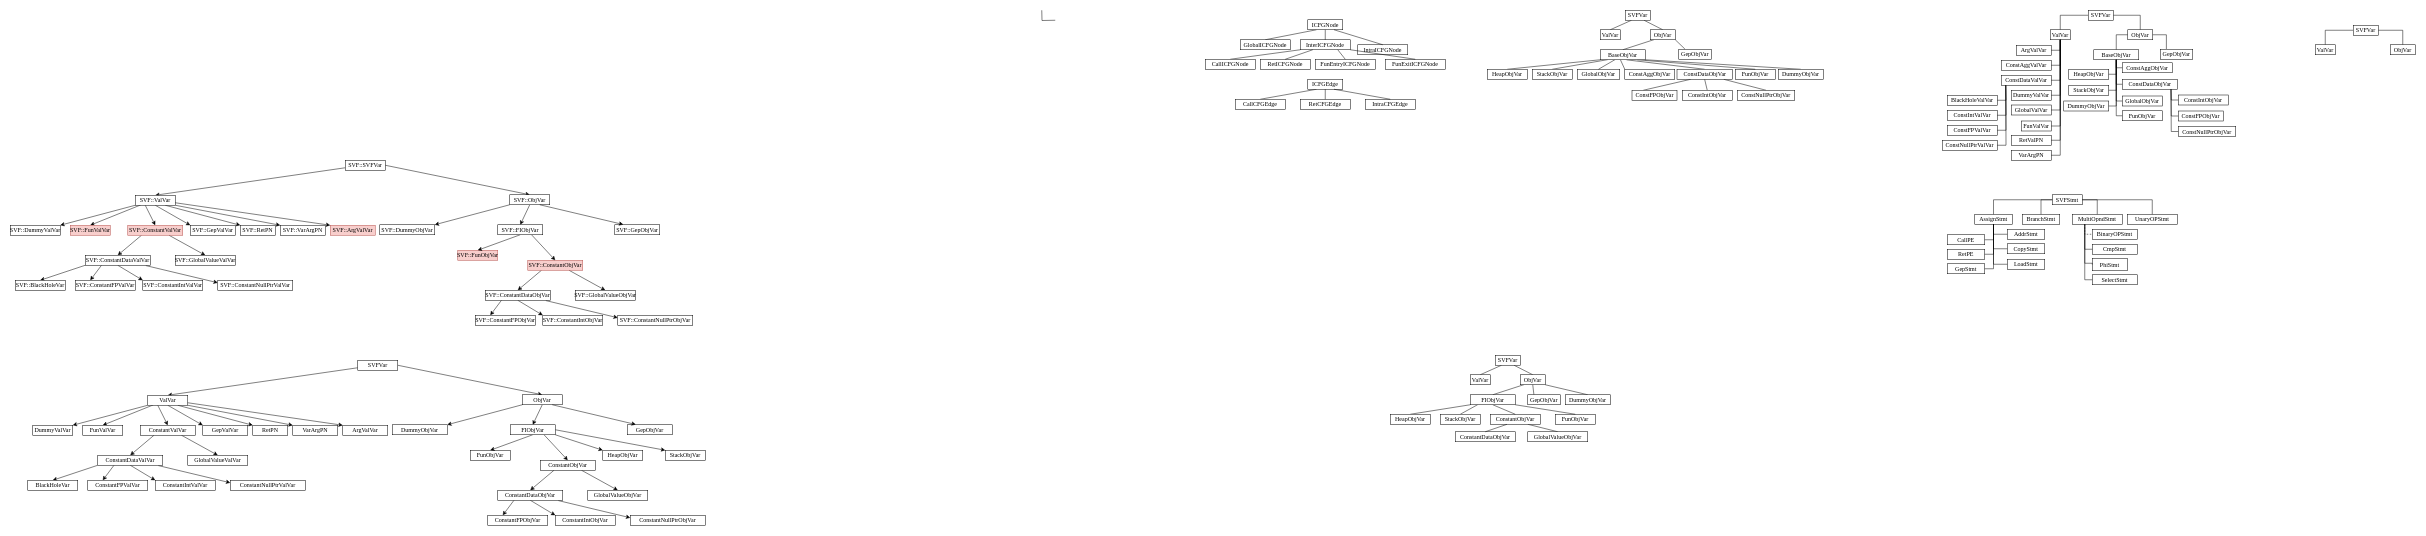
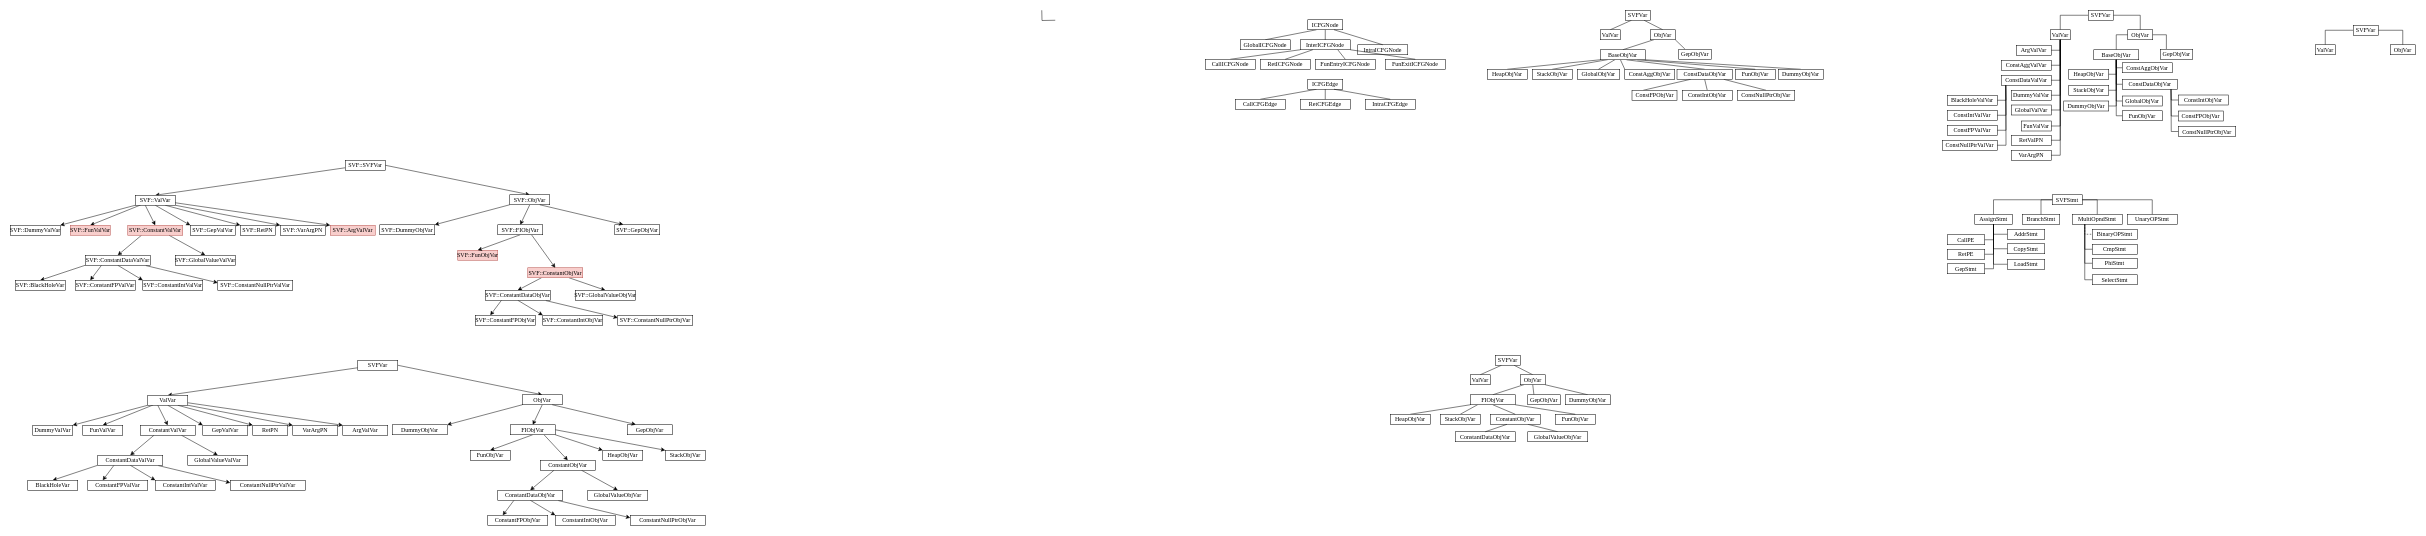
node "SVF::ConstantObjVar": moved (555, 265) -> (555, 273)
node "PhiStmt": size 35x13 -> 45x10
